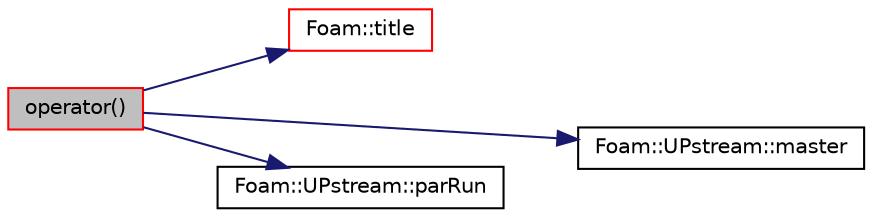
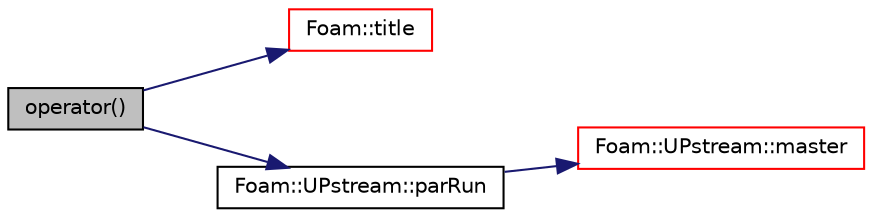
node "operator()": color red -> black
edge "operator()" -> "Foam::UPstream::master": now "Foam::UPstream::parRun" -> "Foam::UPstream::master"
node "Foam::UPstream::master": color black -> red
